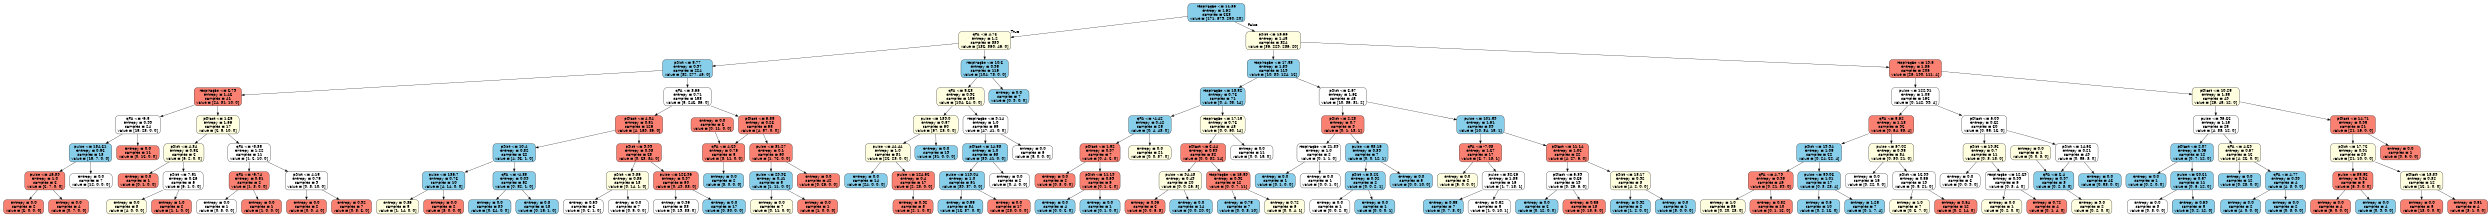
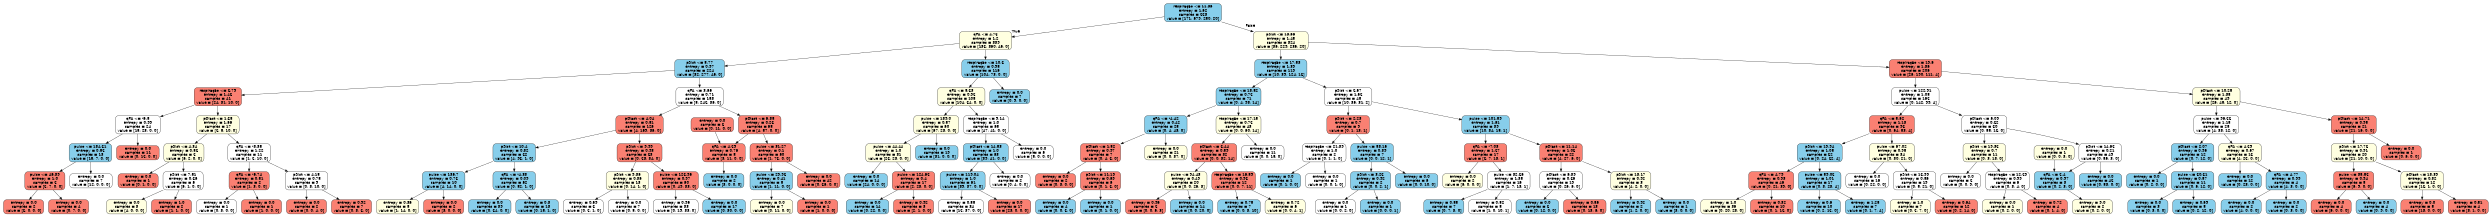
node "entropy = 0.0 samples = 14 value = [0, 22, 0, 0]": added
node "entropy = 0.88 samples = 34 value = [16, 37, 0, 0]": fillcolor skyblue -> white
node "entropy = 0.0 samples = 3 value = [0, 3, 0, 0]": fillcolor white -> skyblue
